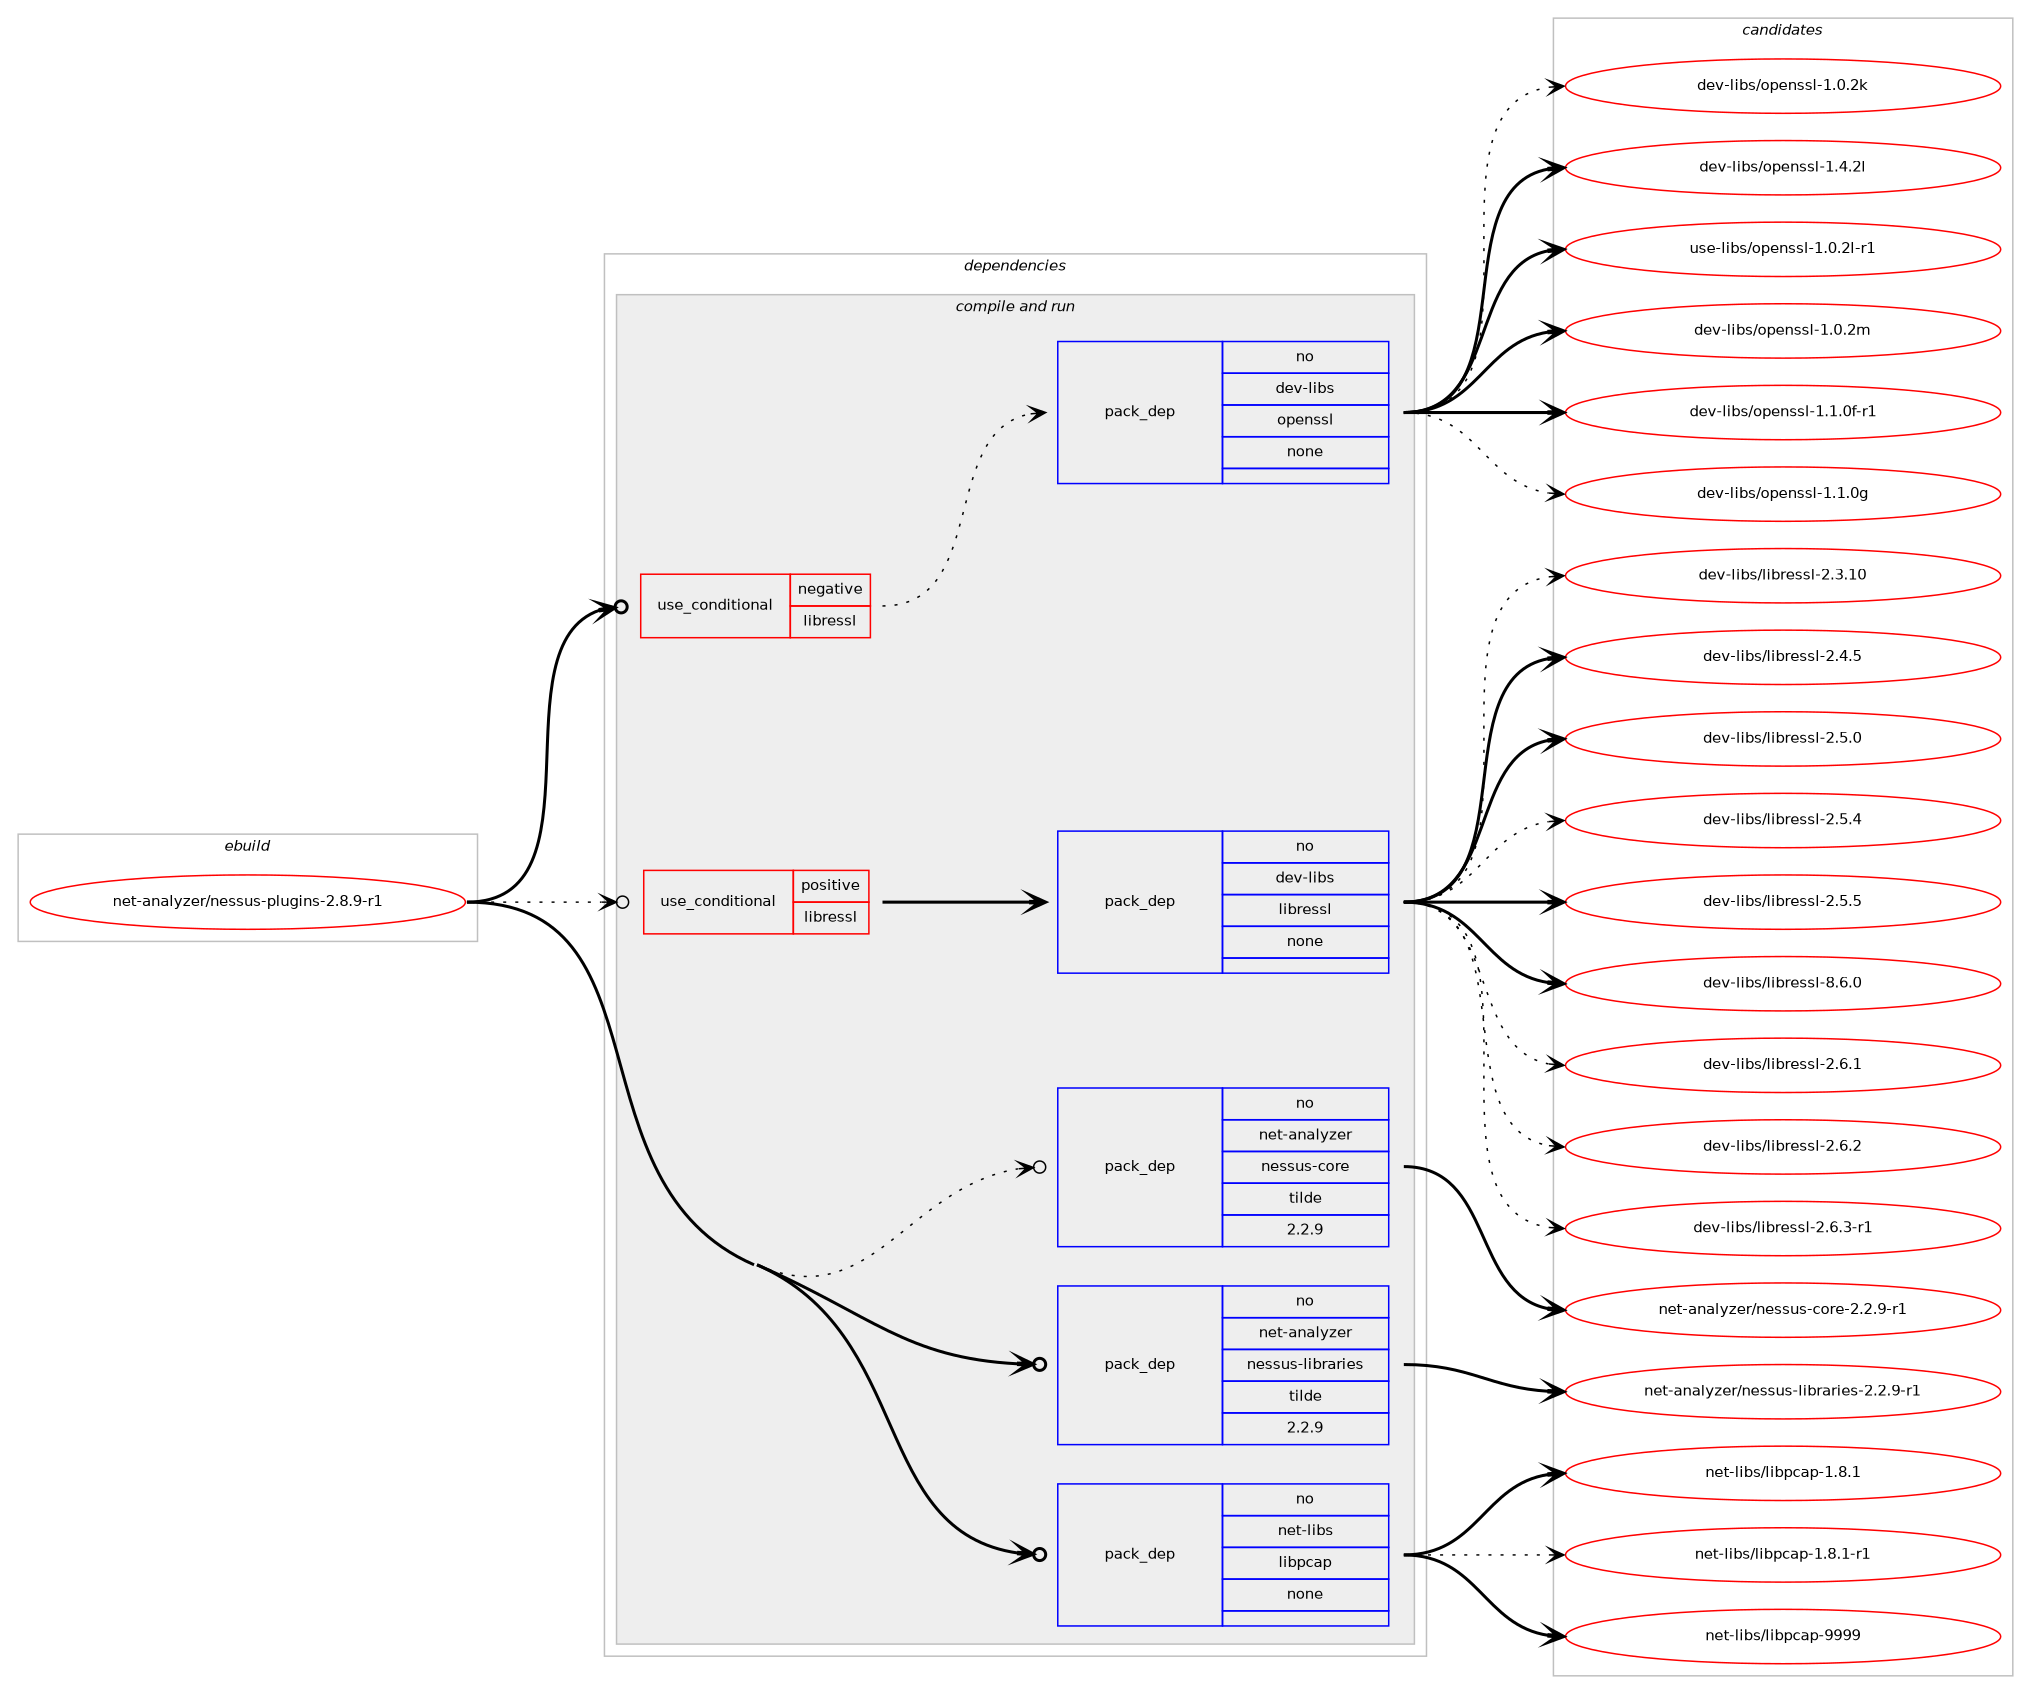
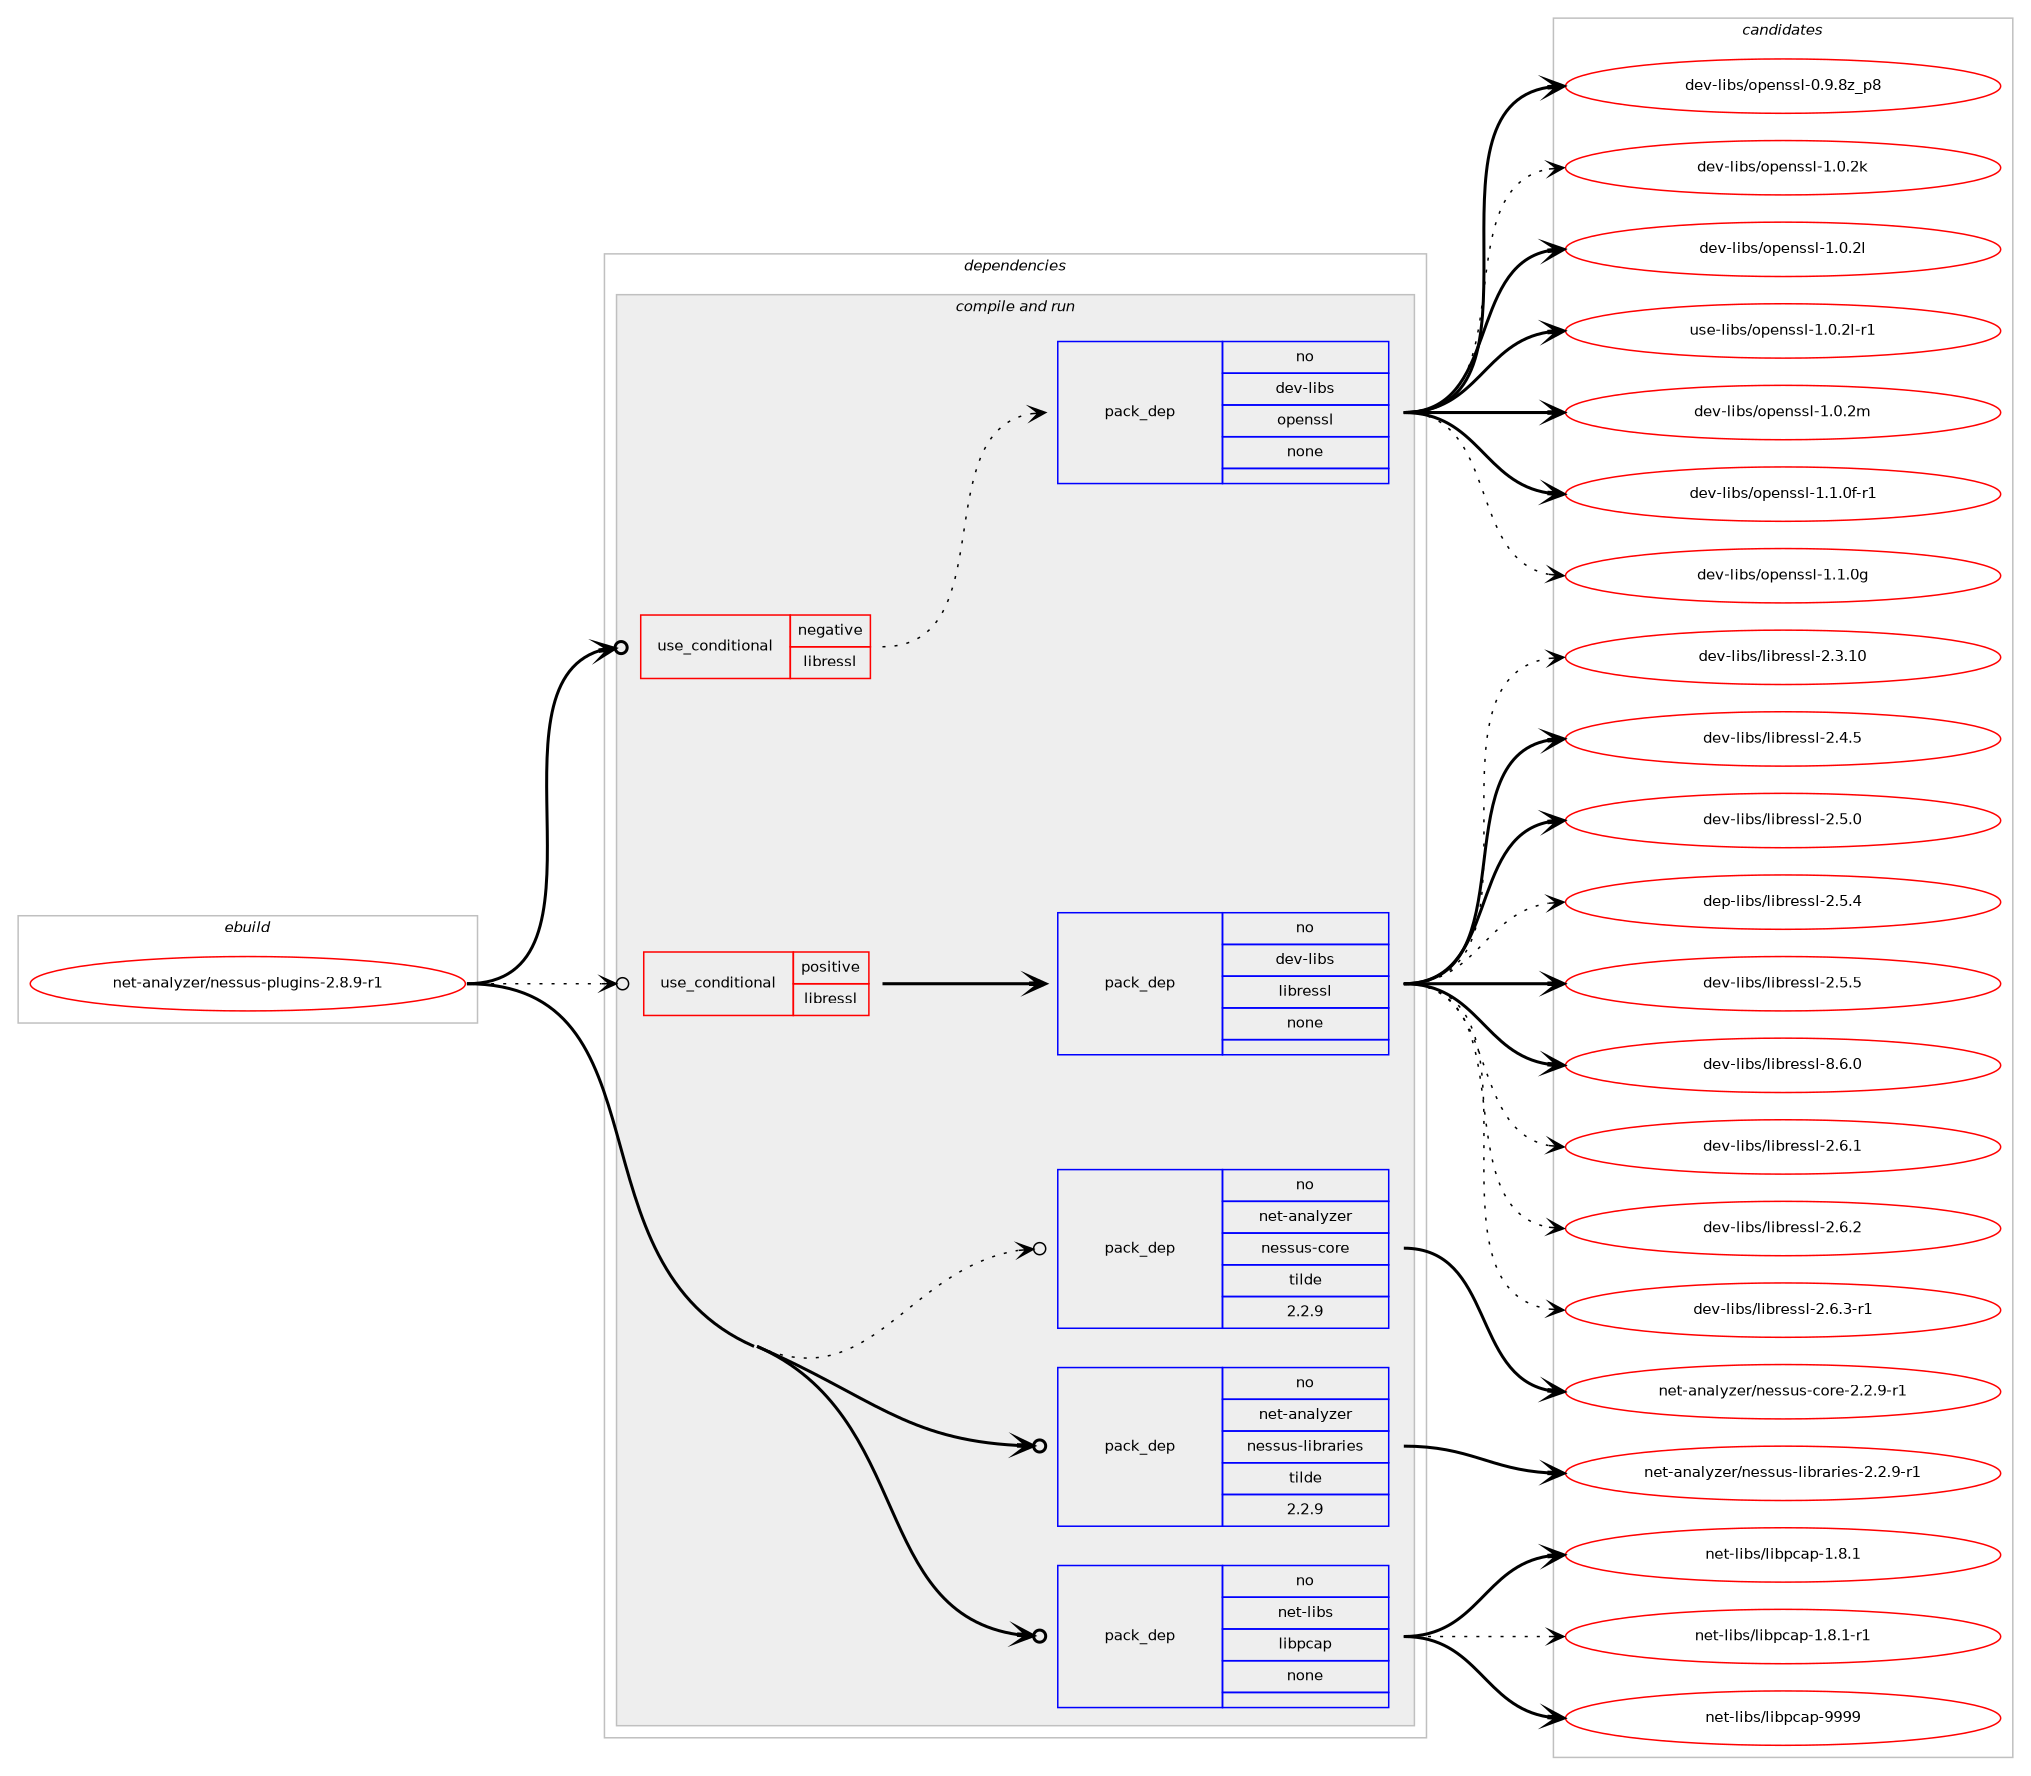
node "dev-libs/openssl-0.9.8z_p8": added
node "dev-libs/openssl-1.4.2l": label "dev-libs/openssl-1.4.2l" -> "dev-libs/openssl-1.0.2l"
node "dev-libs/libressl-2.5.4": label "dev-libs/libressl-2.5.4" -> "dep-libs/libressl-2.5.4"
